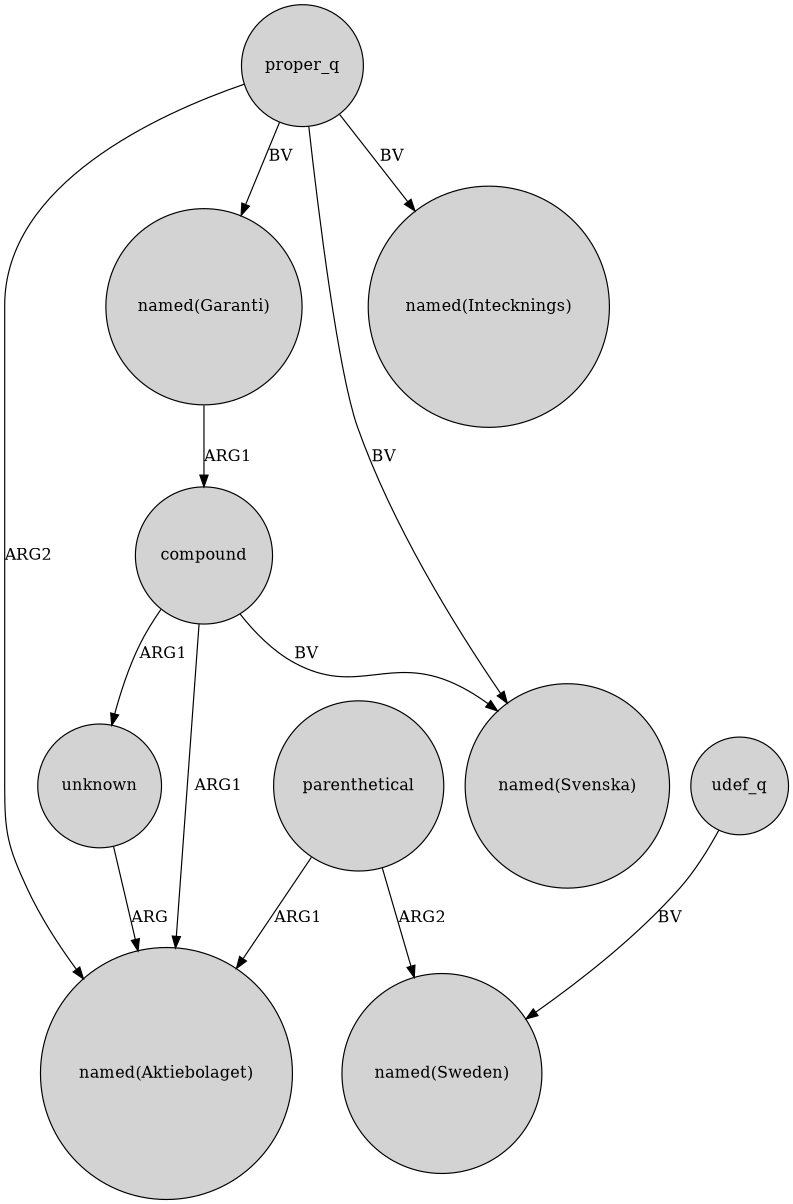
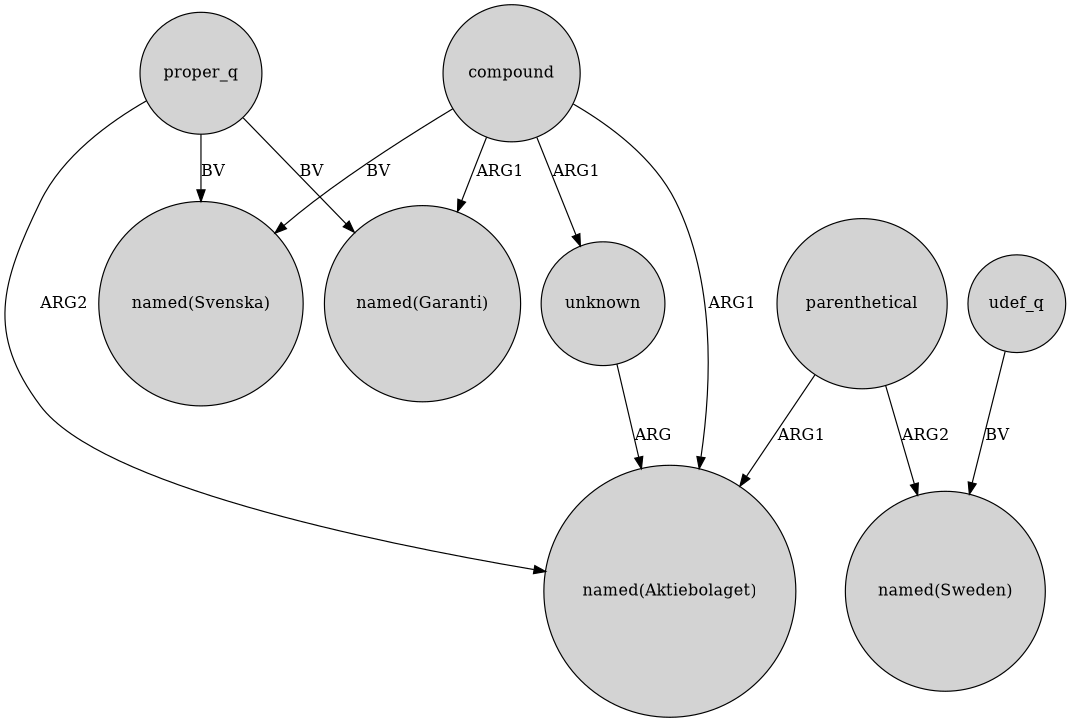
node "named(Intecknings)": removed
edge "named(Garanti)" -> "compound": reversed
